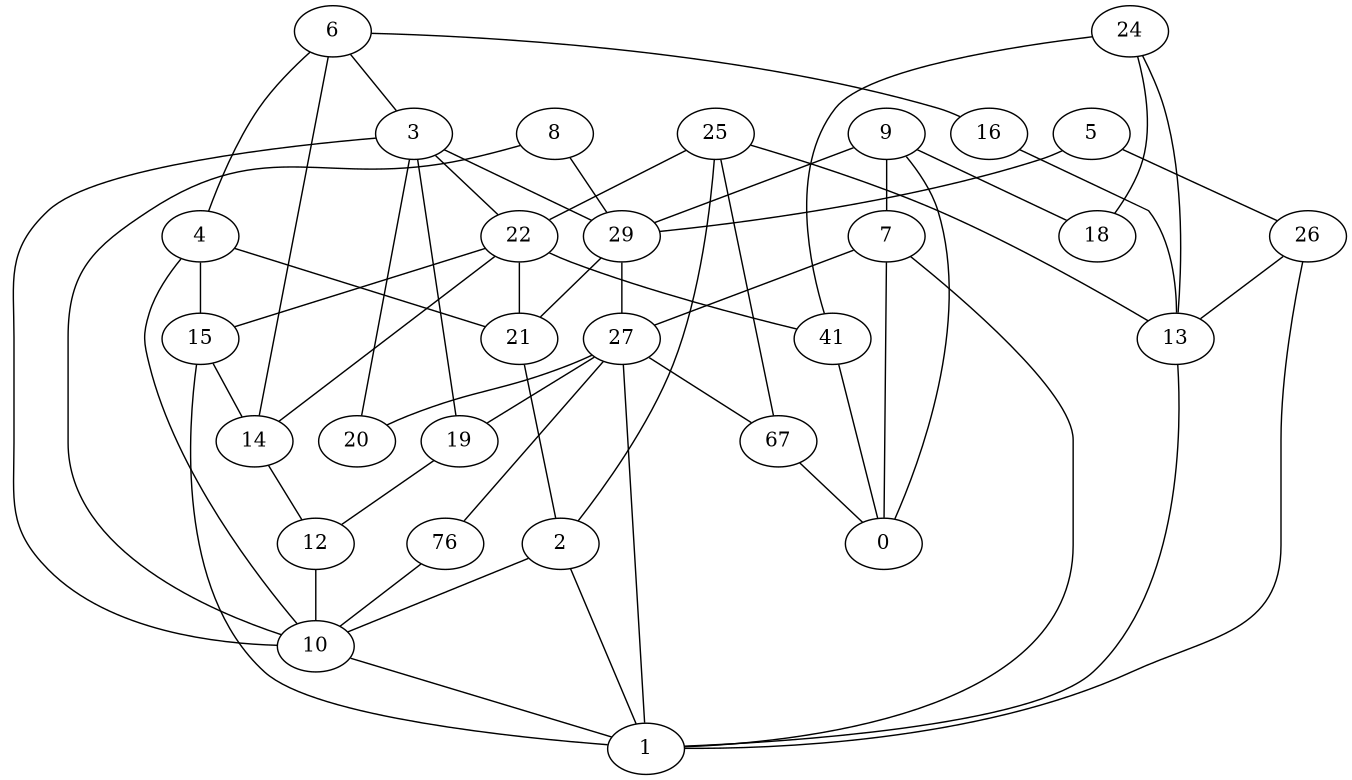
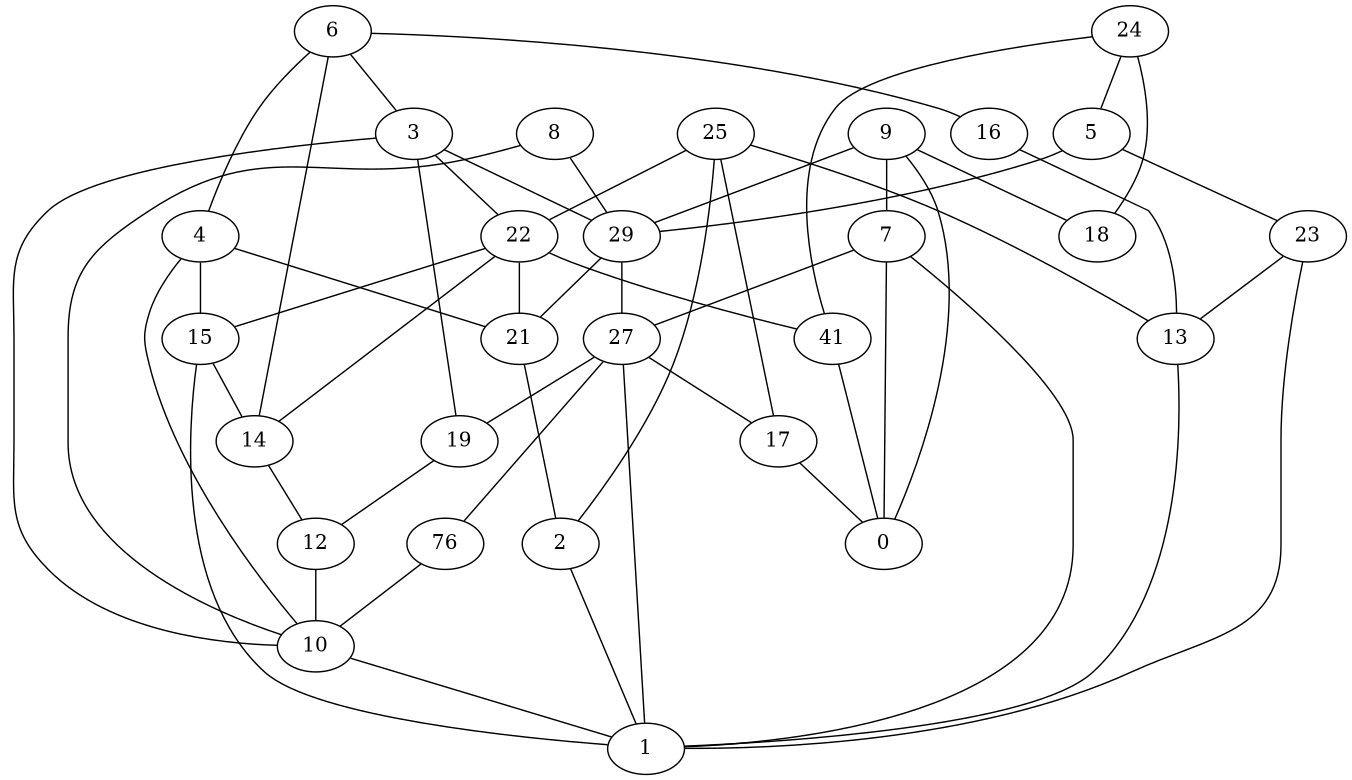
edge "24" -- "13": now "24" -- "5"
node "26": label "26" -> "23"
node "20": removed
node "67": label "67" -> "17"
edge "2" -- "10": removed
